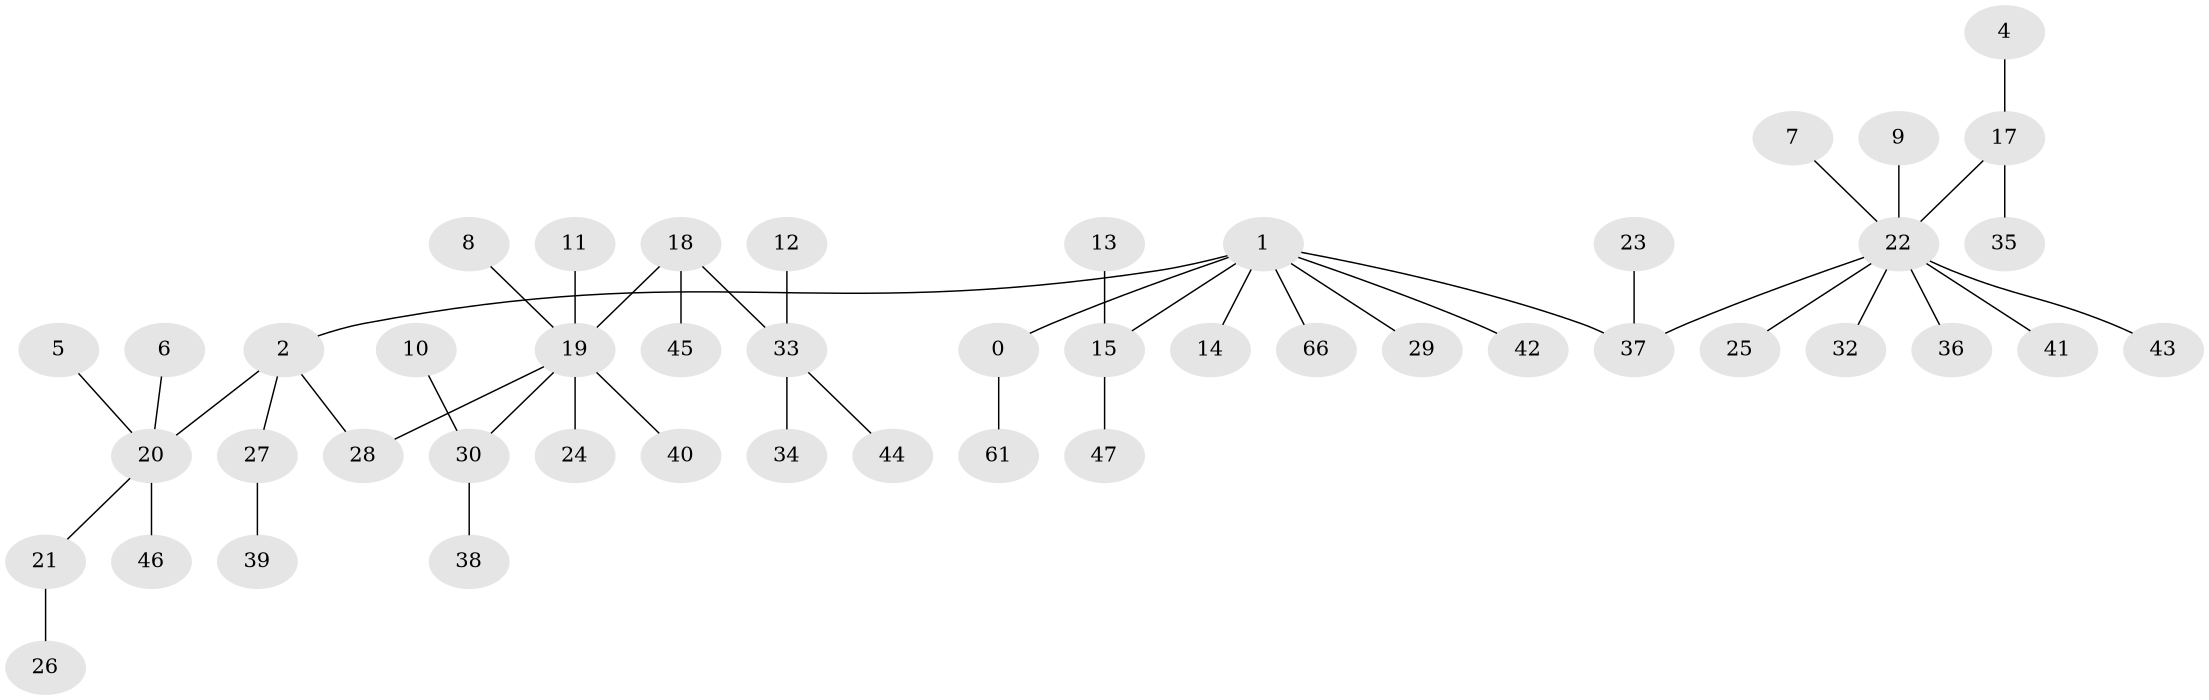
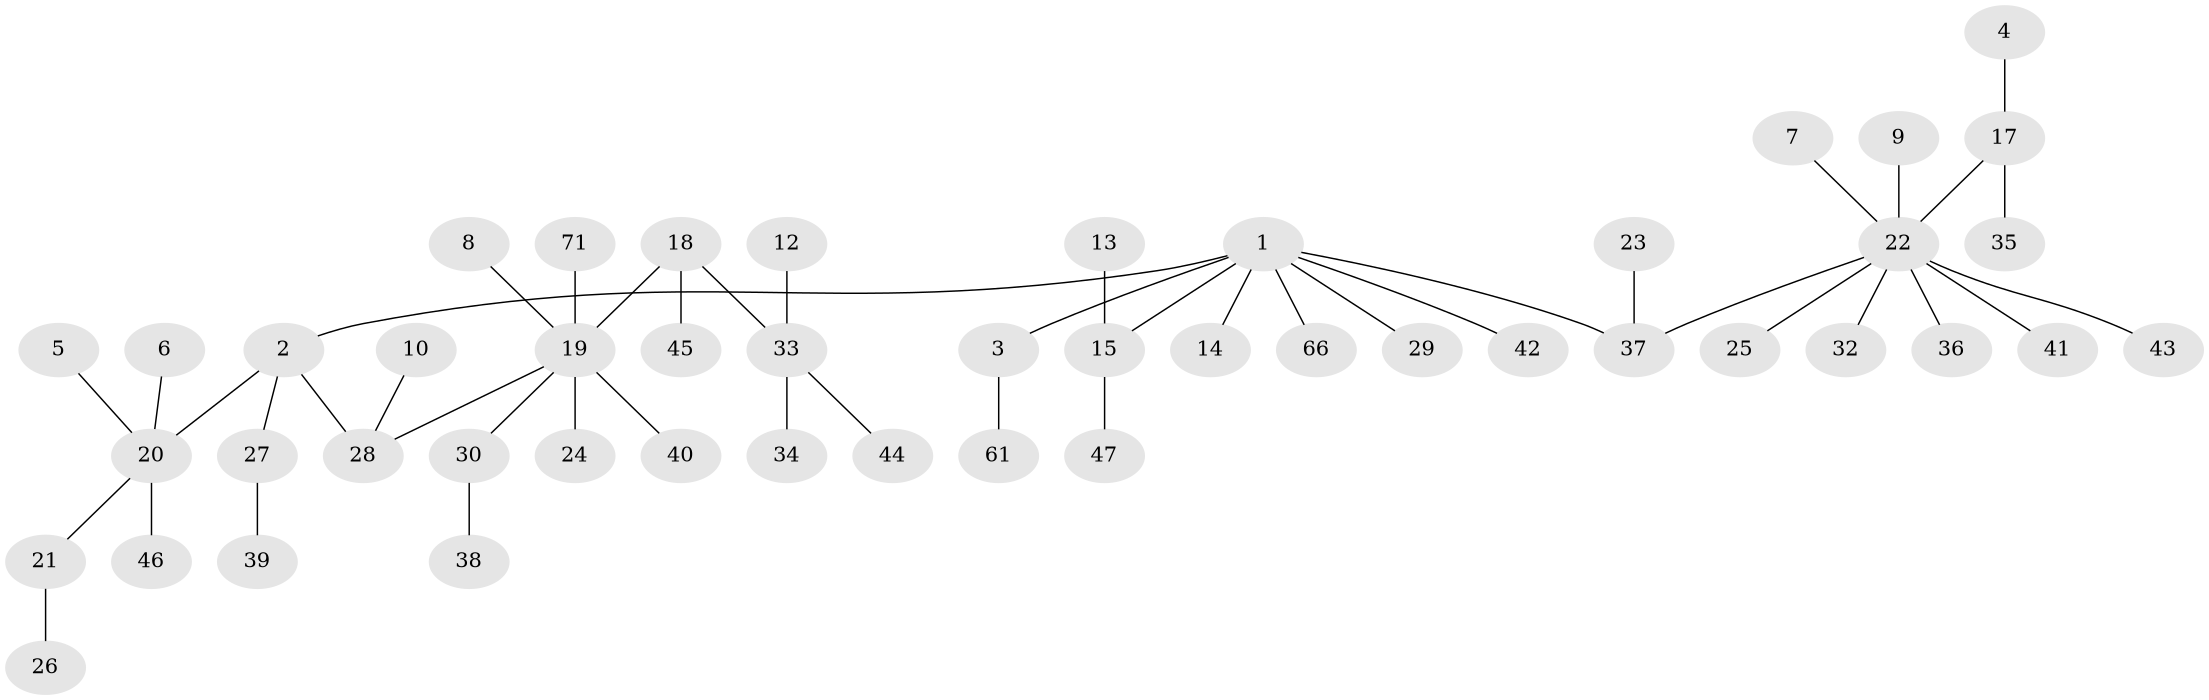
node "11": label "11" -> "71"
node "0": label "0" -> "3"
edge "10" -- "30": now "10" -- "28"
